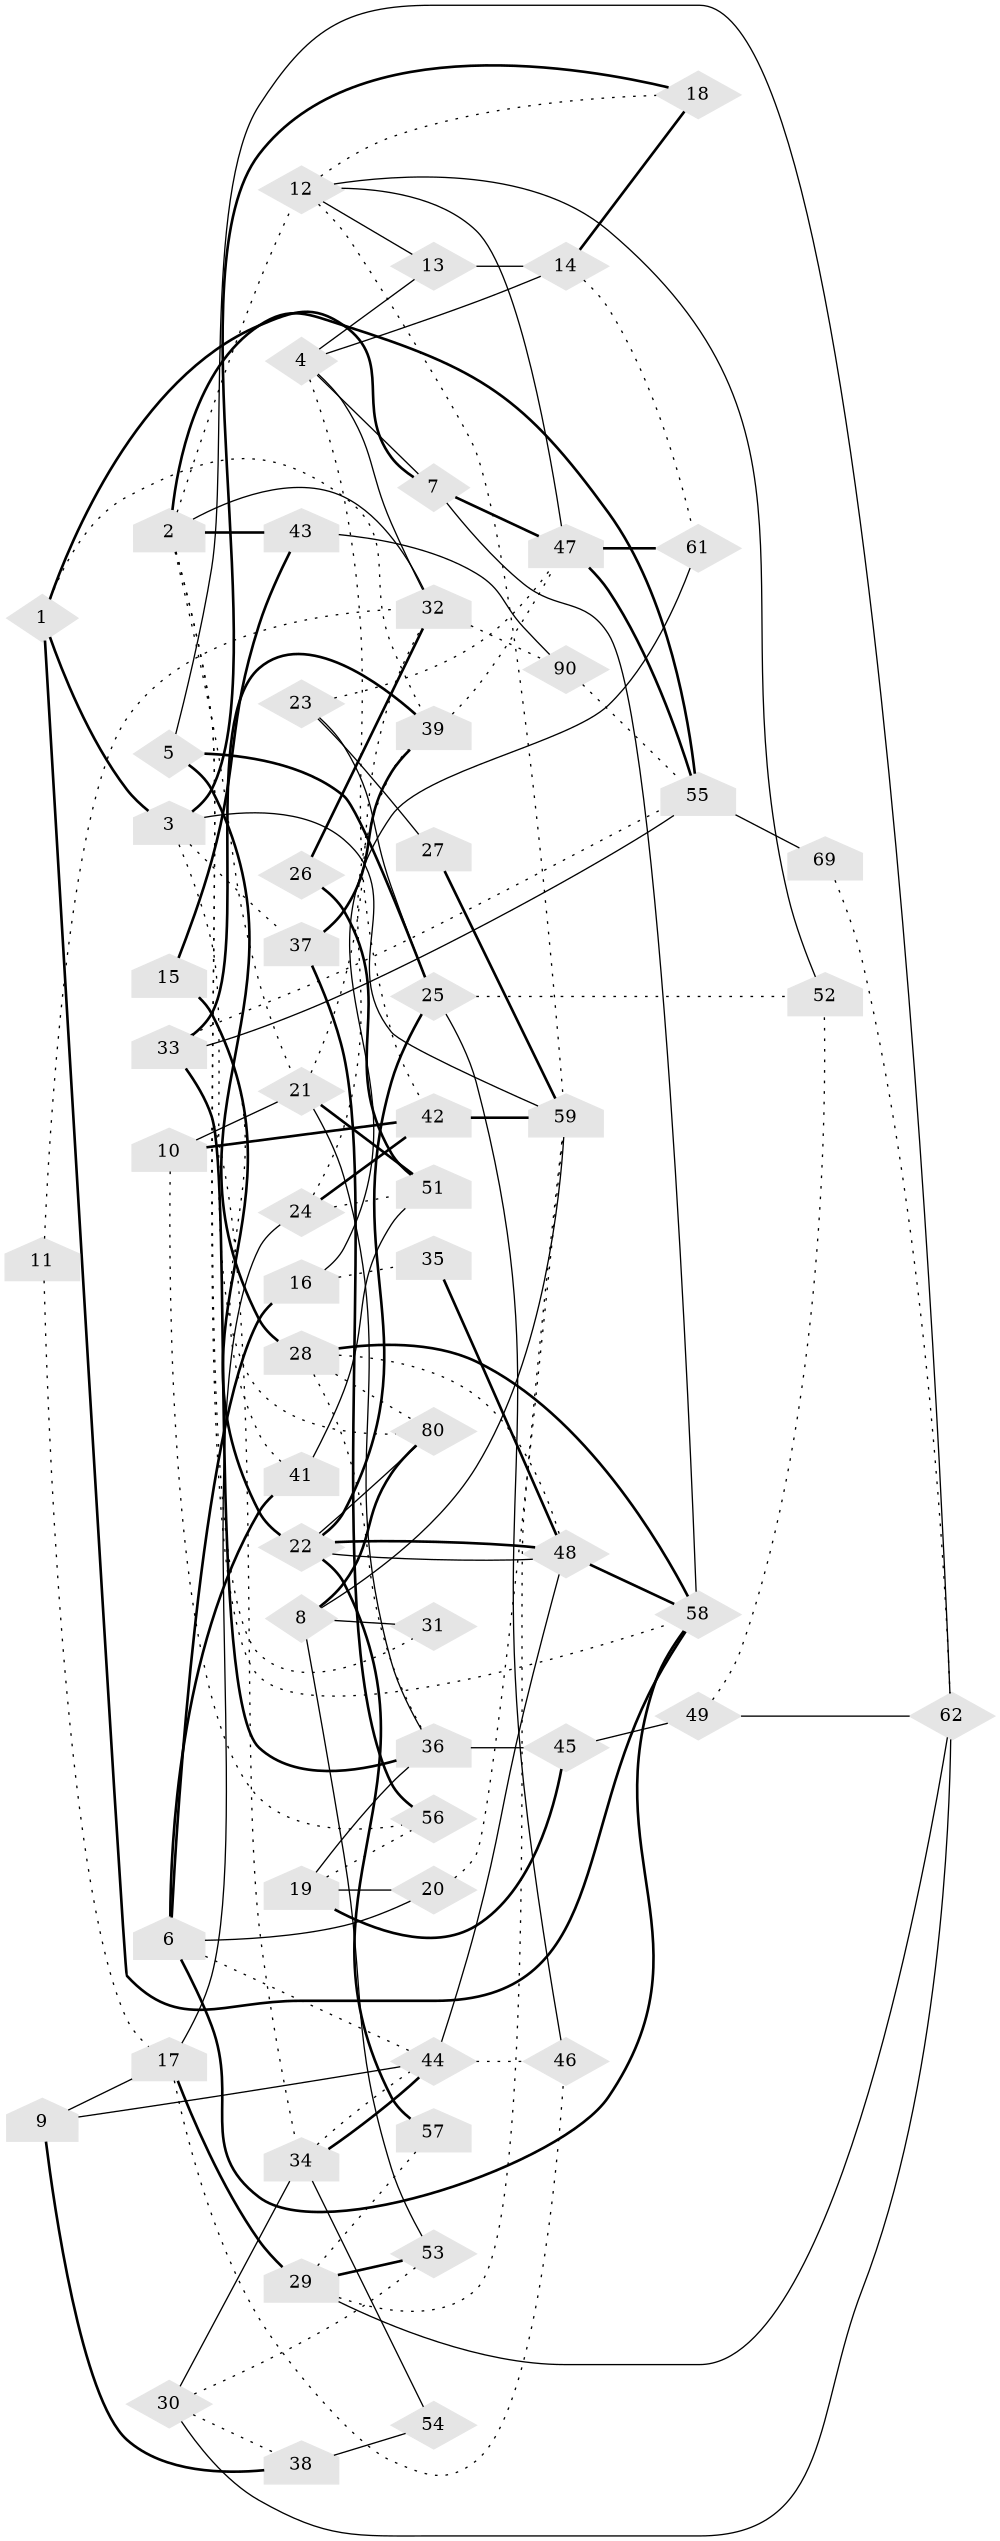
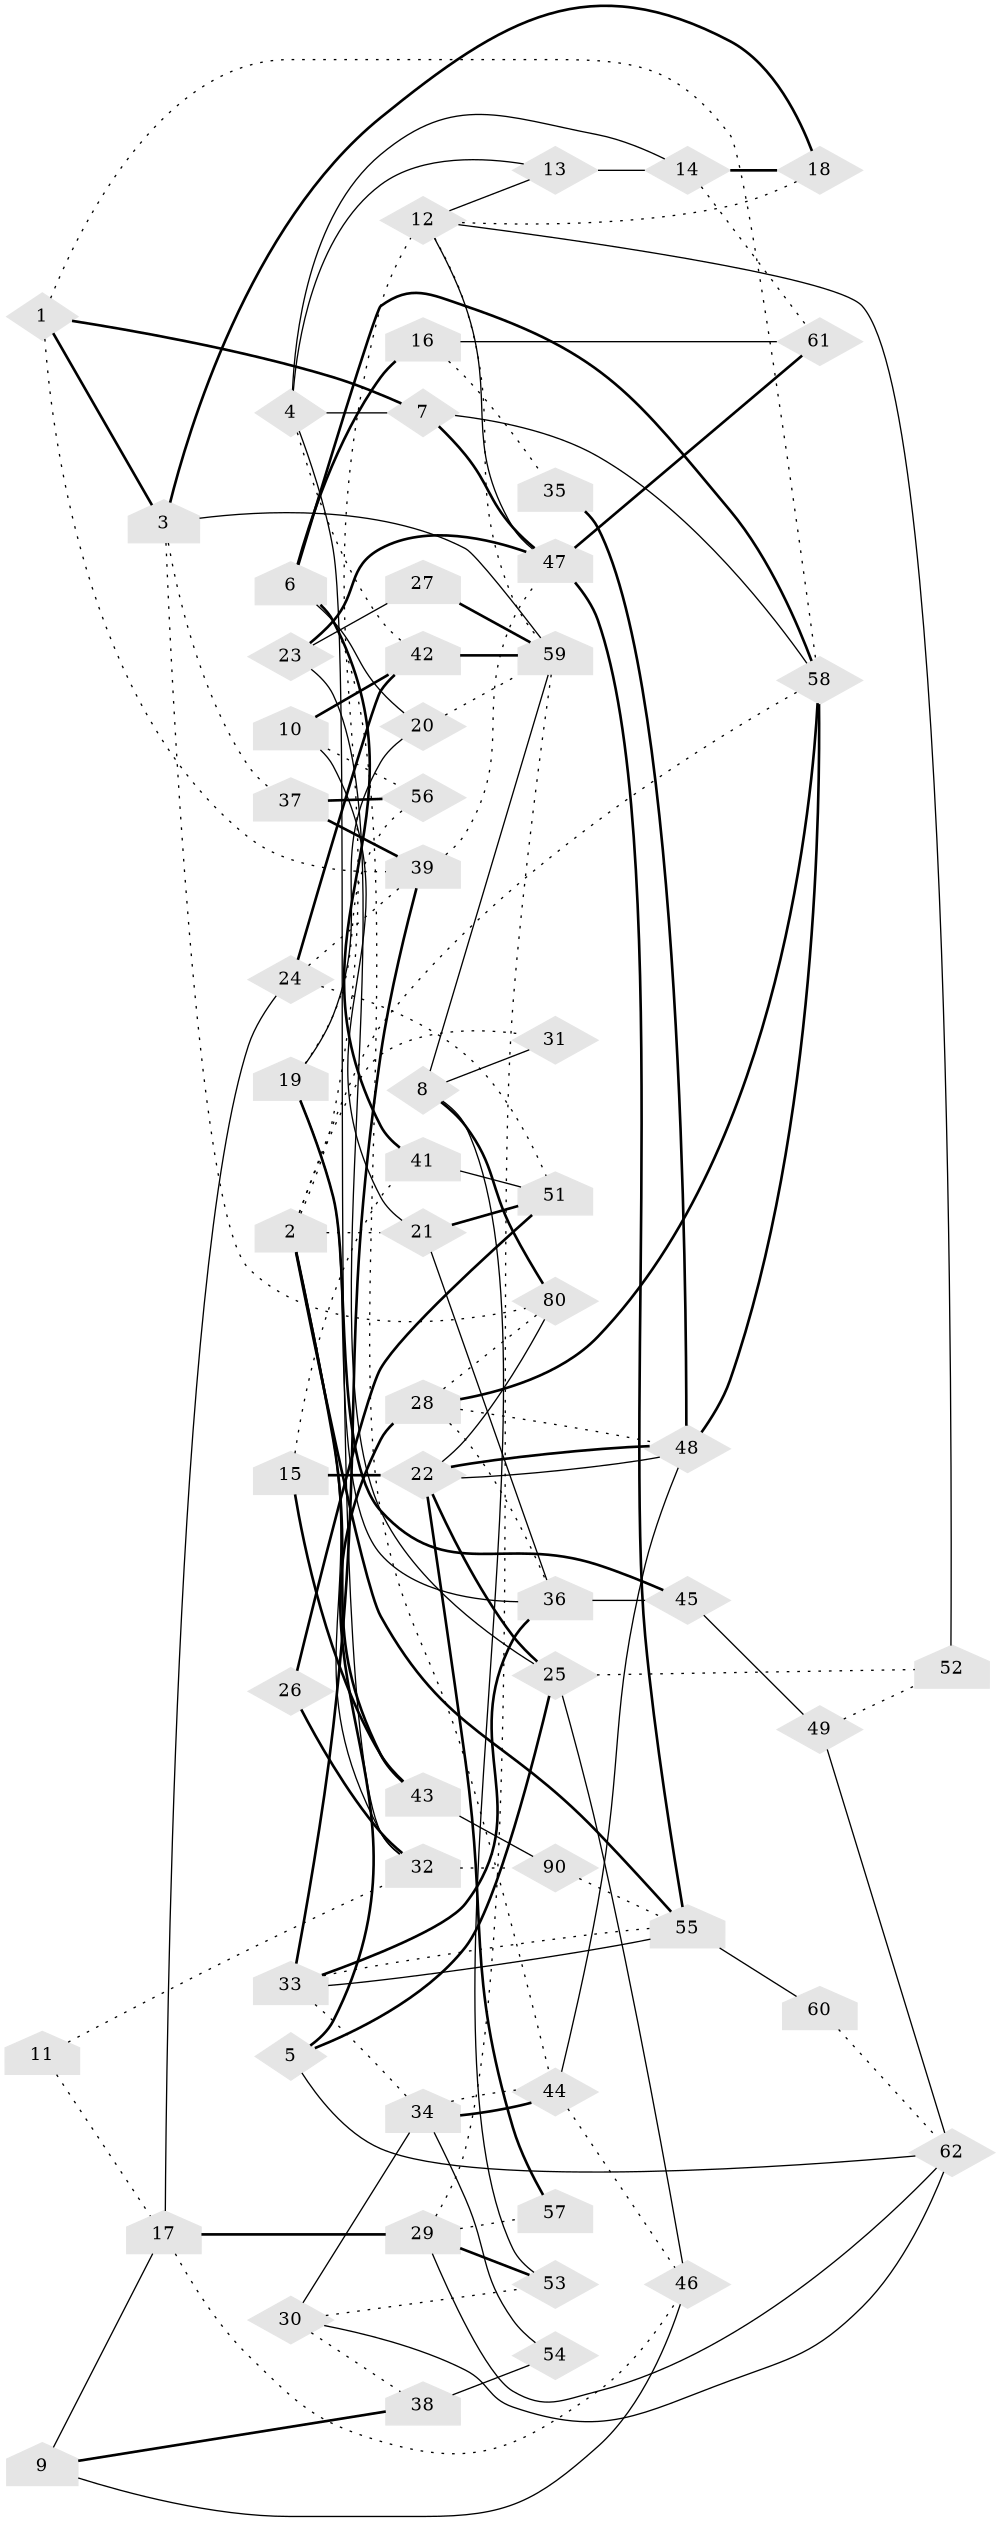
edge "47" -- "23": style dotted -> bold
edge "32" -- "21": removed
node "69": label "69" -> "60"
edge "1" -- "58": style bold -> dotted
edge "44" -- "9": now "46" -- "9"
